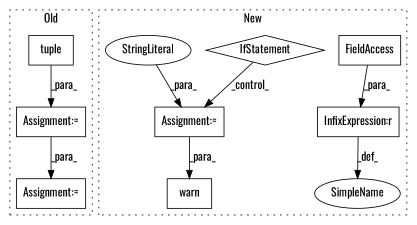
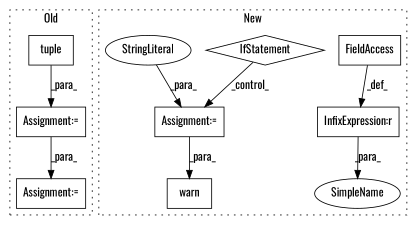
edge "FieldAccess" -> "InfixExpression:r": label "_para_" -> "_def_"
edge "InfixExpression:r" -> "SimpleName": label "_def_" -> "_para_"
